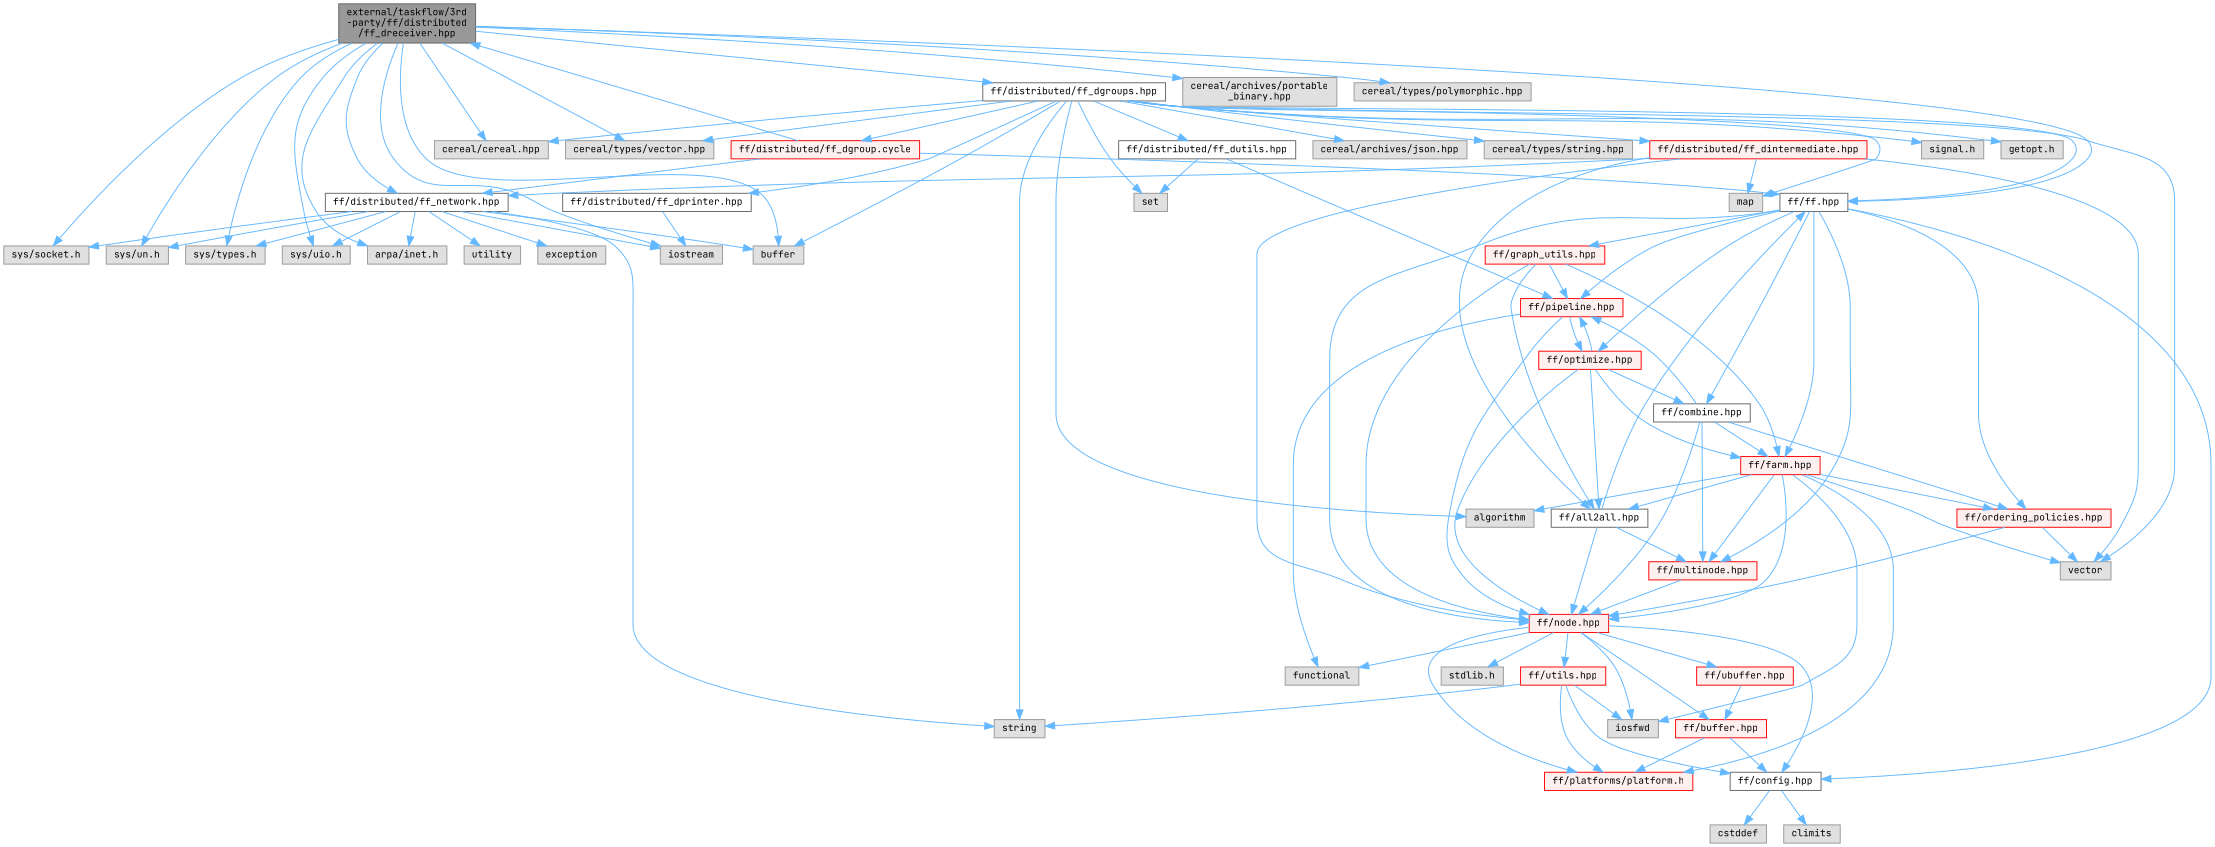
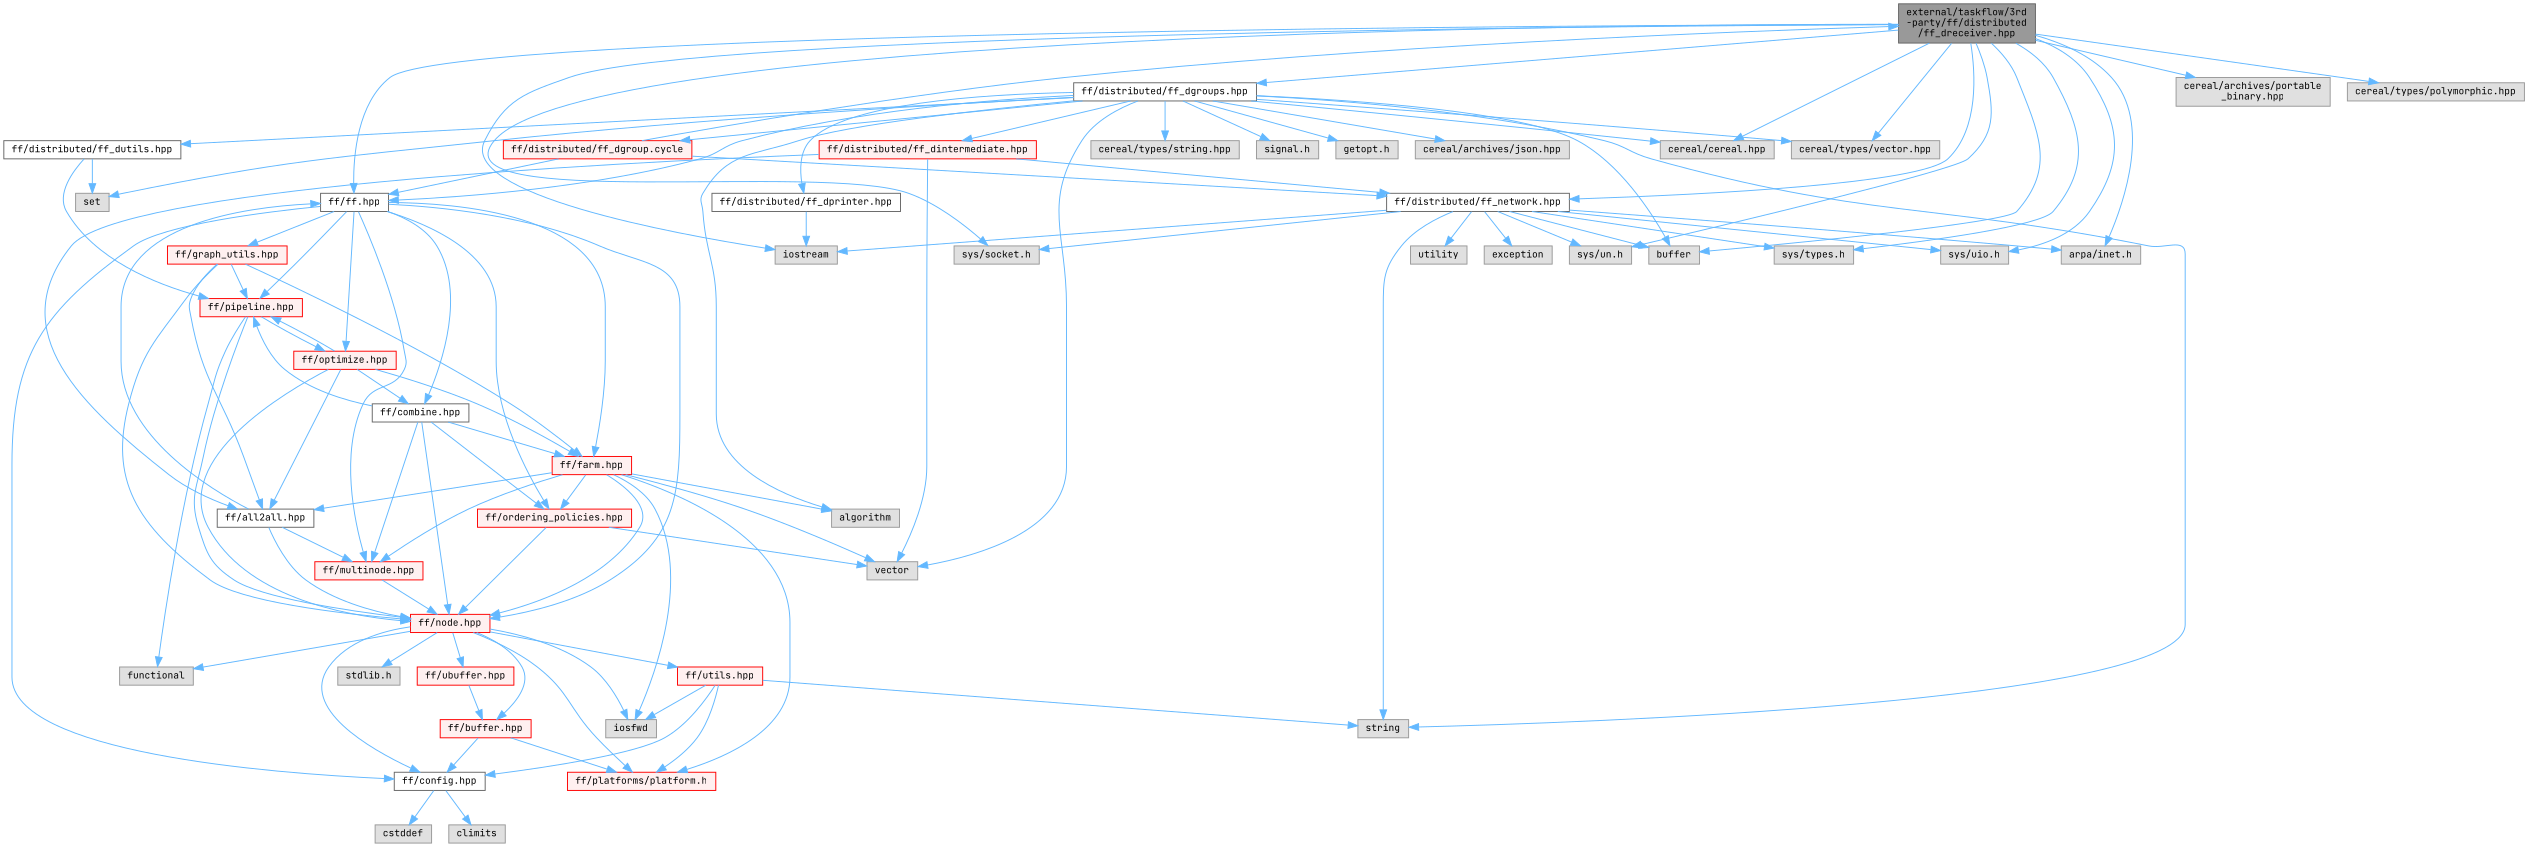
node "map": removed
edge "ff/distributed/ff_dintermediate.hpp" -> "ff/node.hpp": removed
